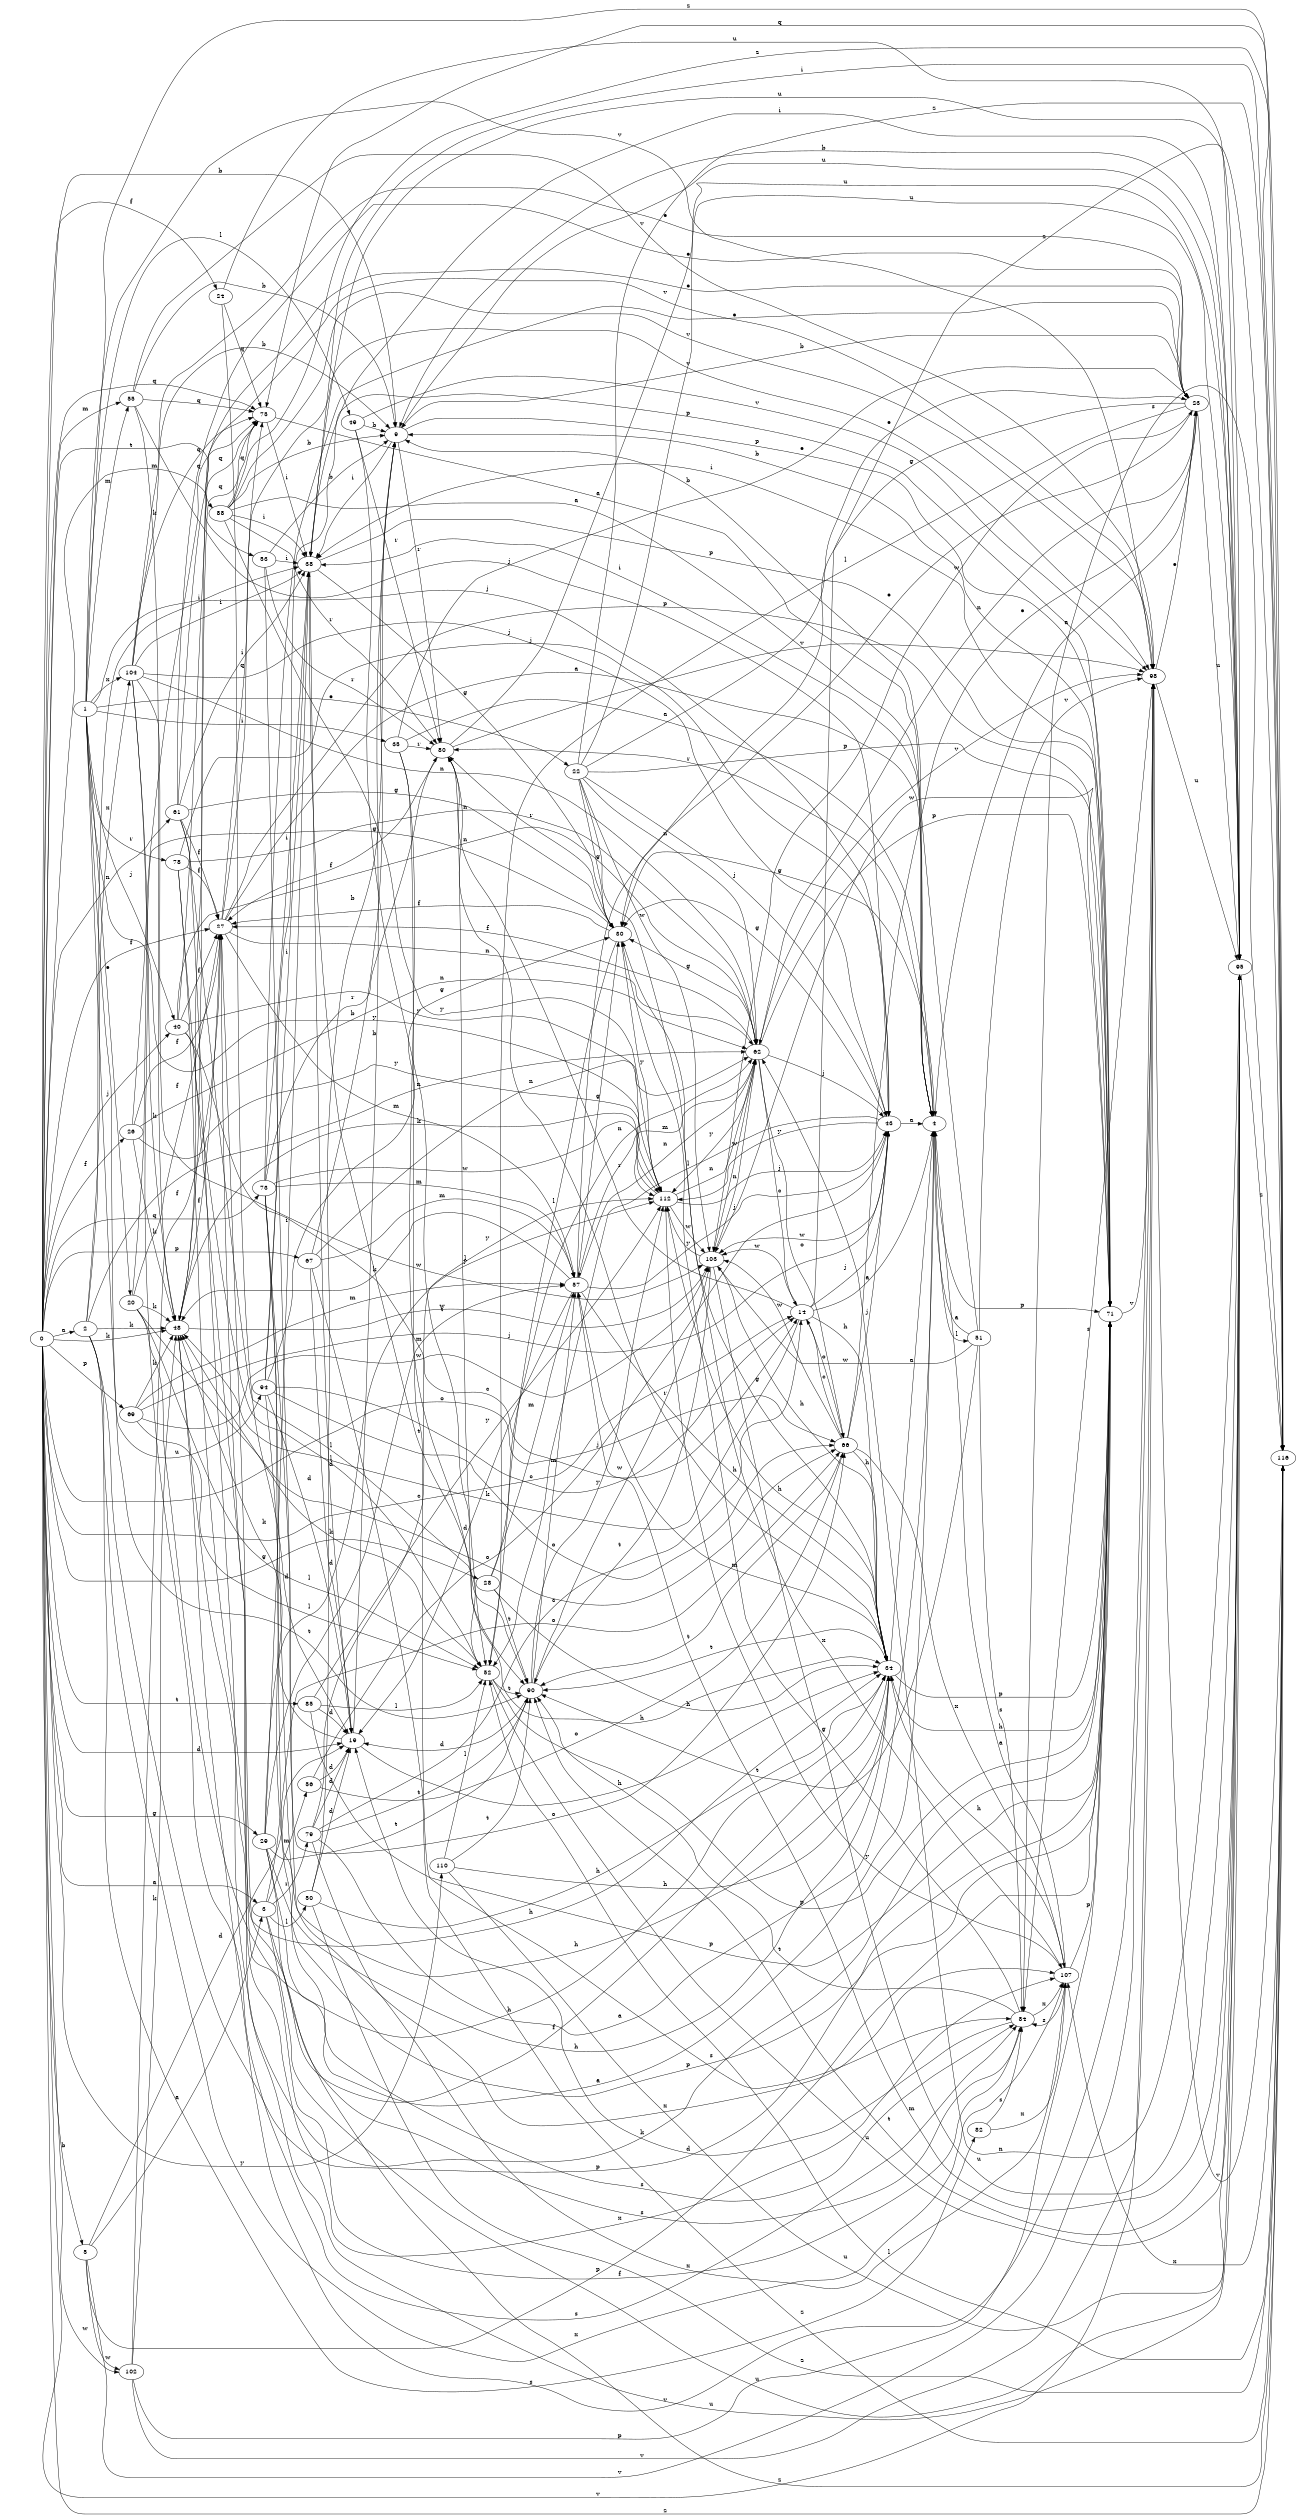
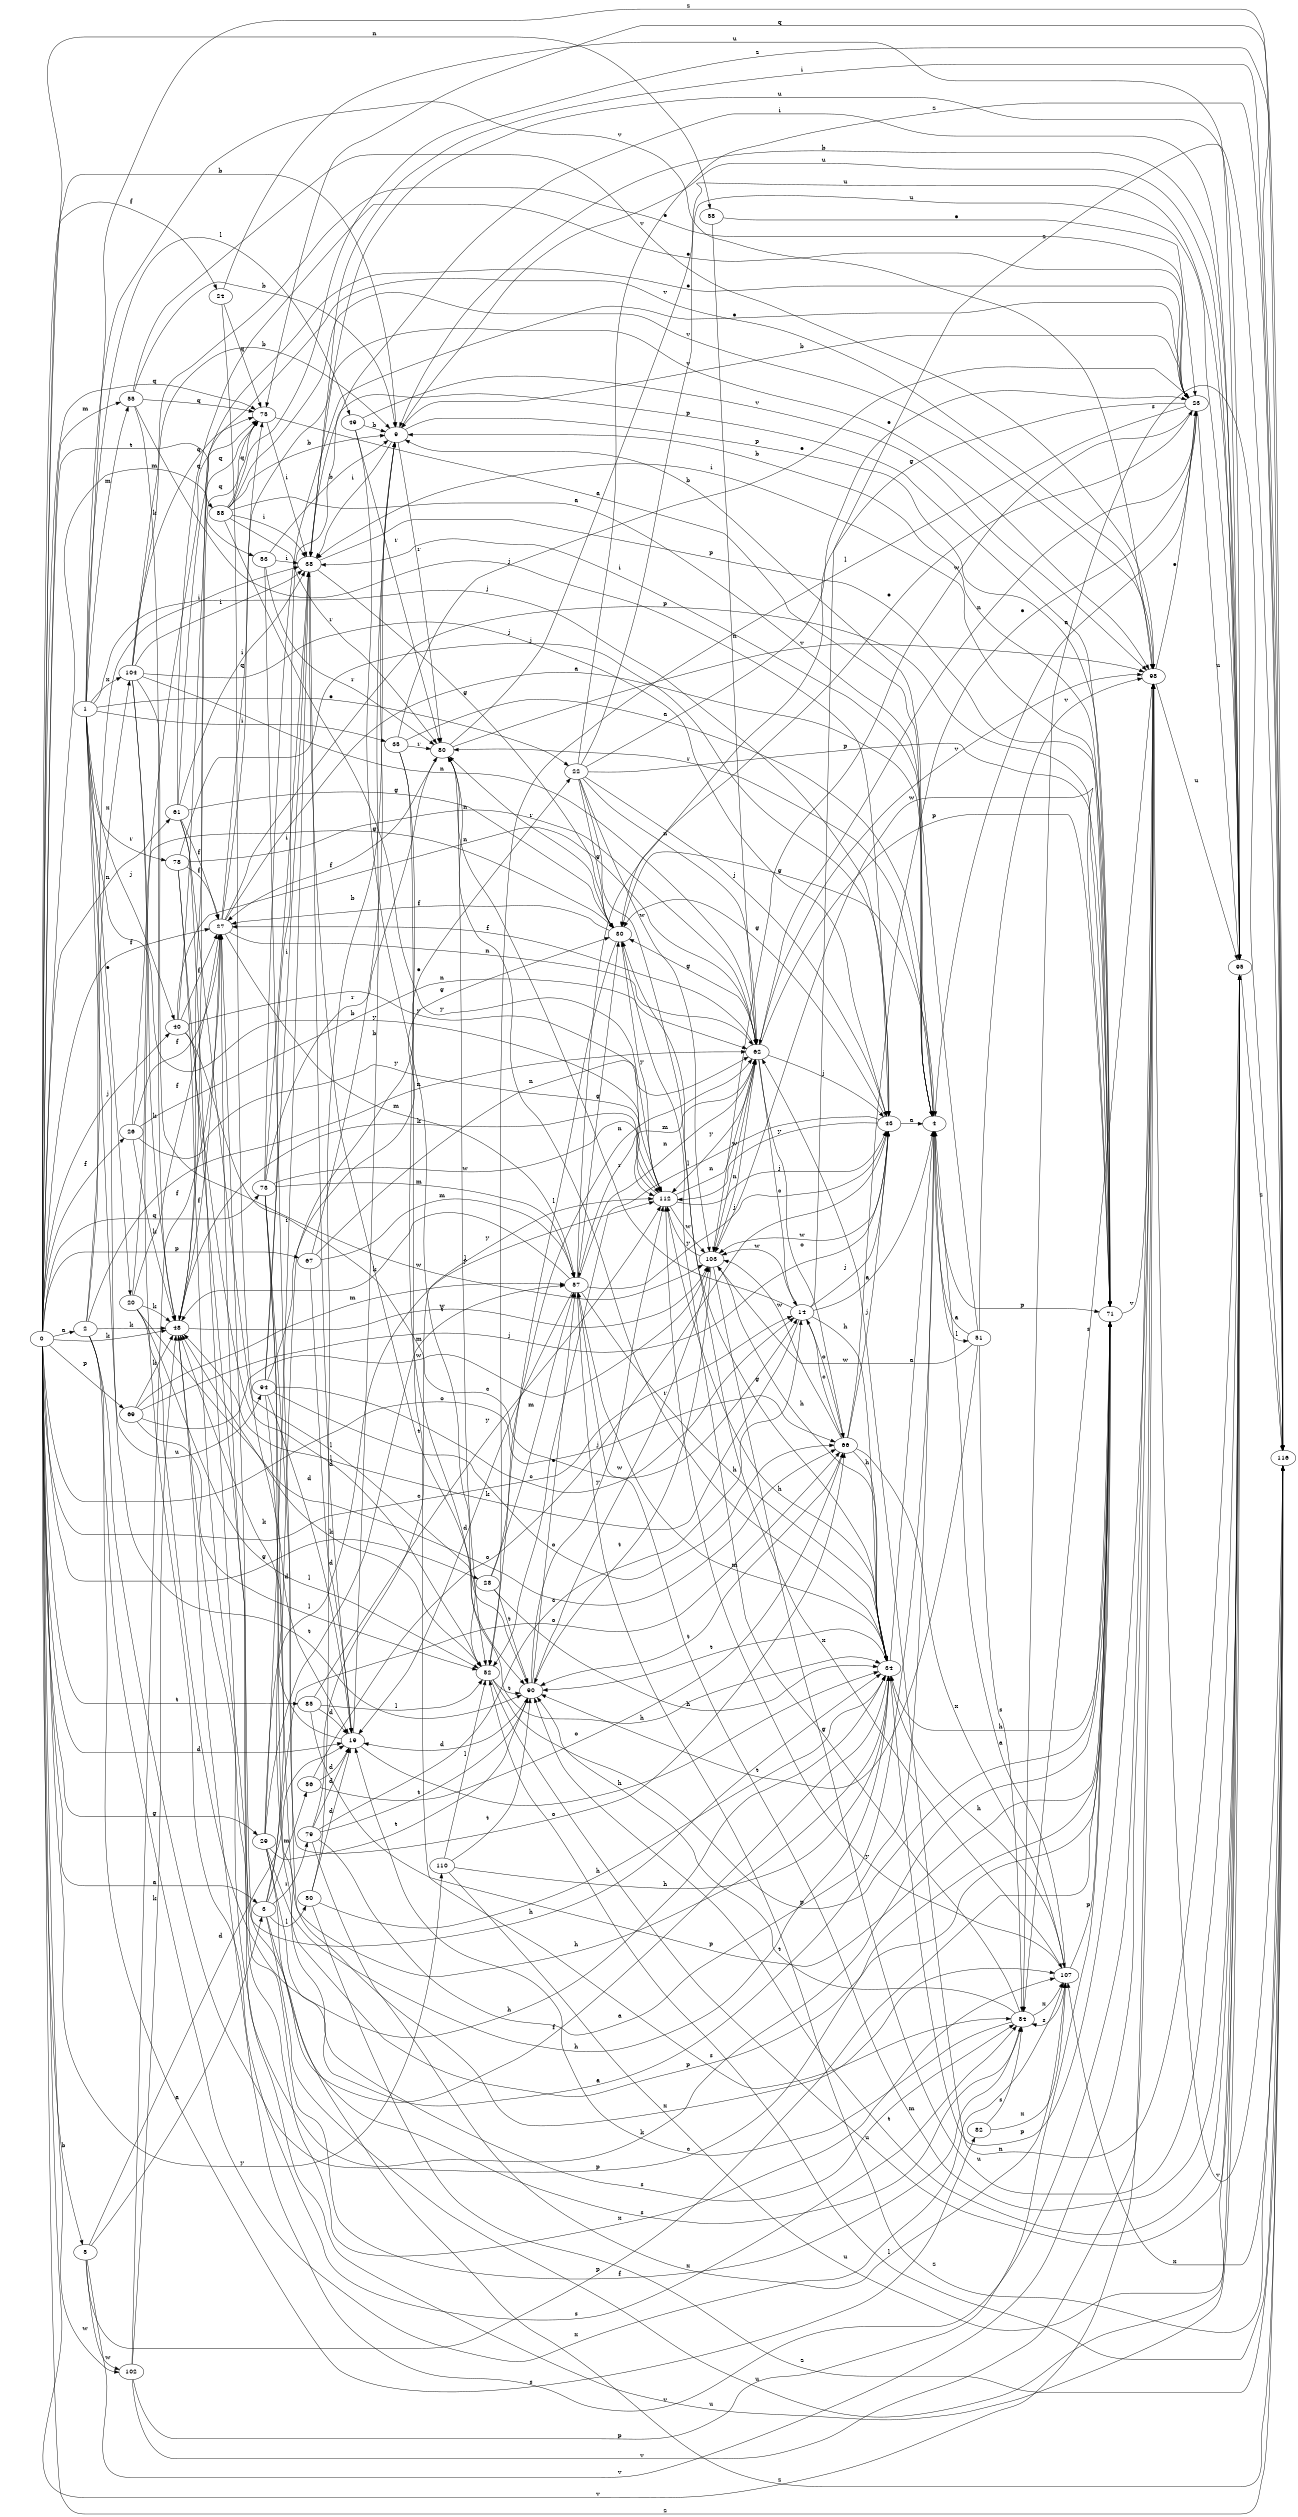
node "58": added
edge "3" -> "22": added, label "e"
edge "90" -> "57": label "m" -> "e"
edge "34" -> "71": now "34" -> "98"
edge "84" -> "19": label "d" -> "c"
edge "67" -> "116": now "57" -> "116"
